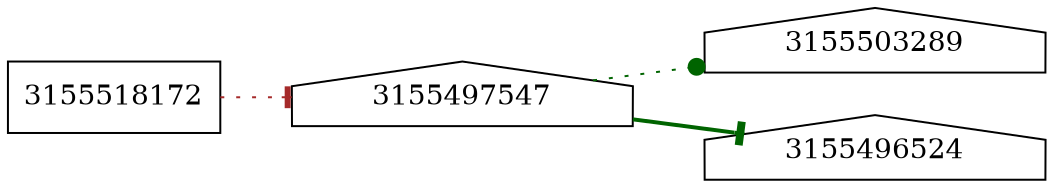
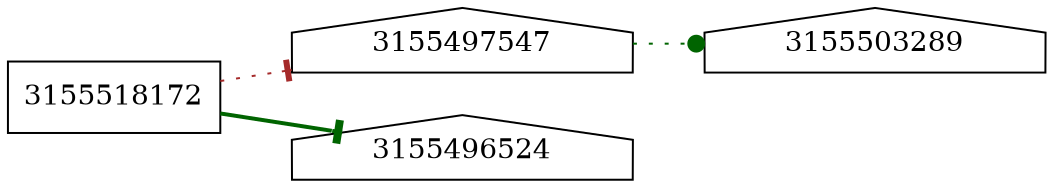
edge "3155497547" -> "3155496524": now "3155518172" -> "3155496524"
